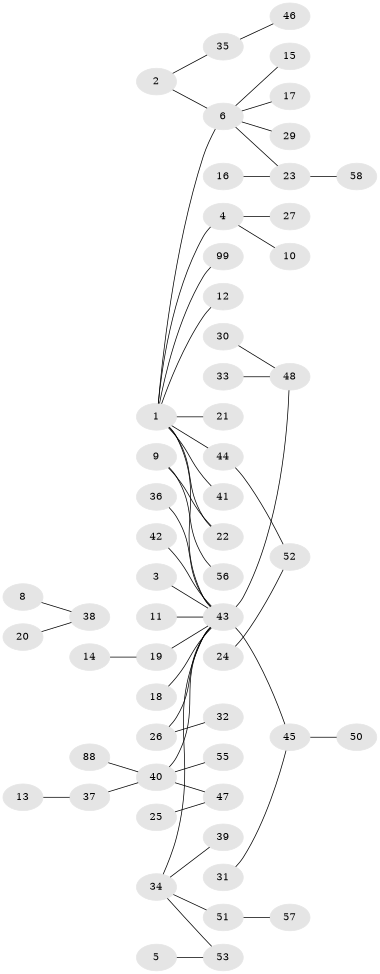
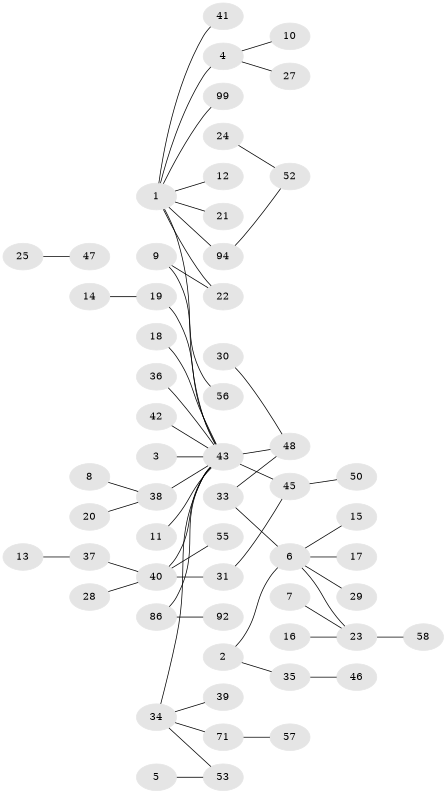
edge "6" -- "1": now "6" -- "33"
node "44": label "44" -> "94"
edge "43" -- "38": added
node "7": added
node "32": label "32" -> "92"
node "26": label "26" -> "86"
node "88": label "88" -> "28"
edge "40" -- "47": now "40" -- "31"
node "51": label "51" -> "71"
